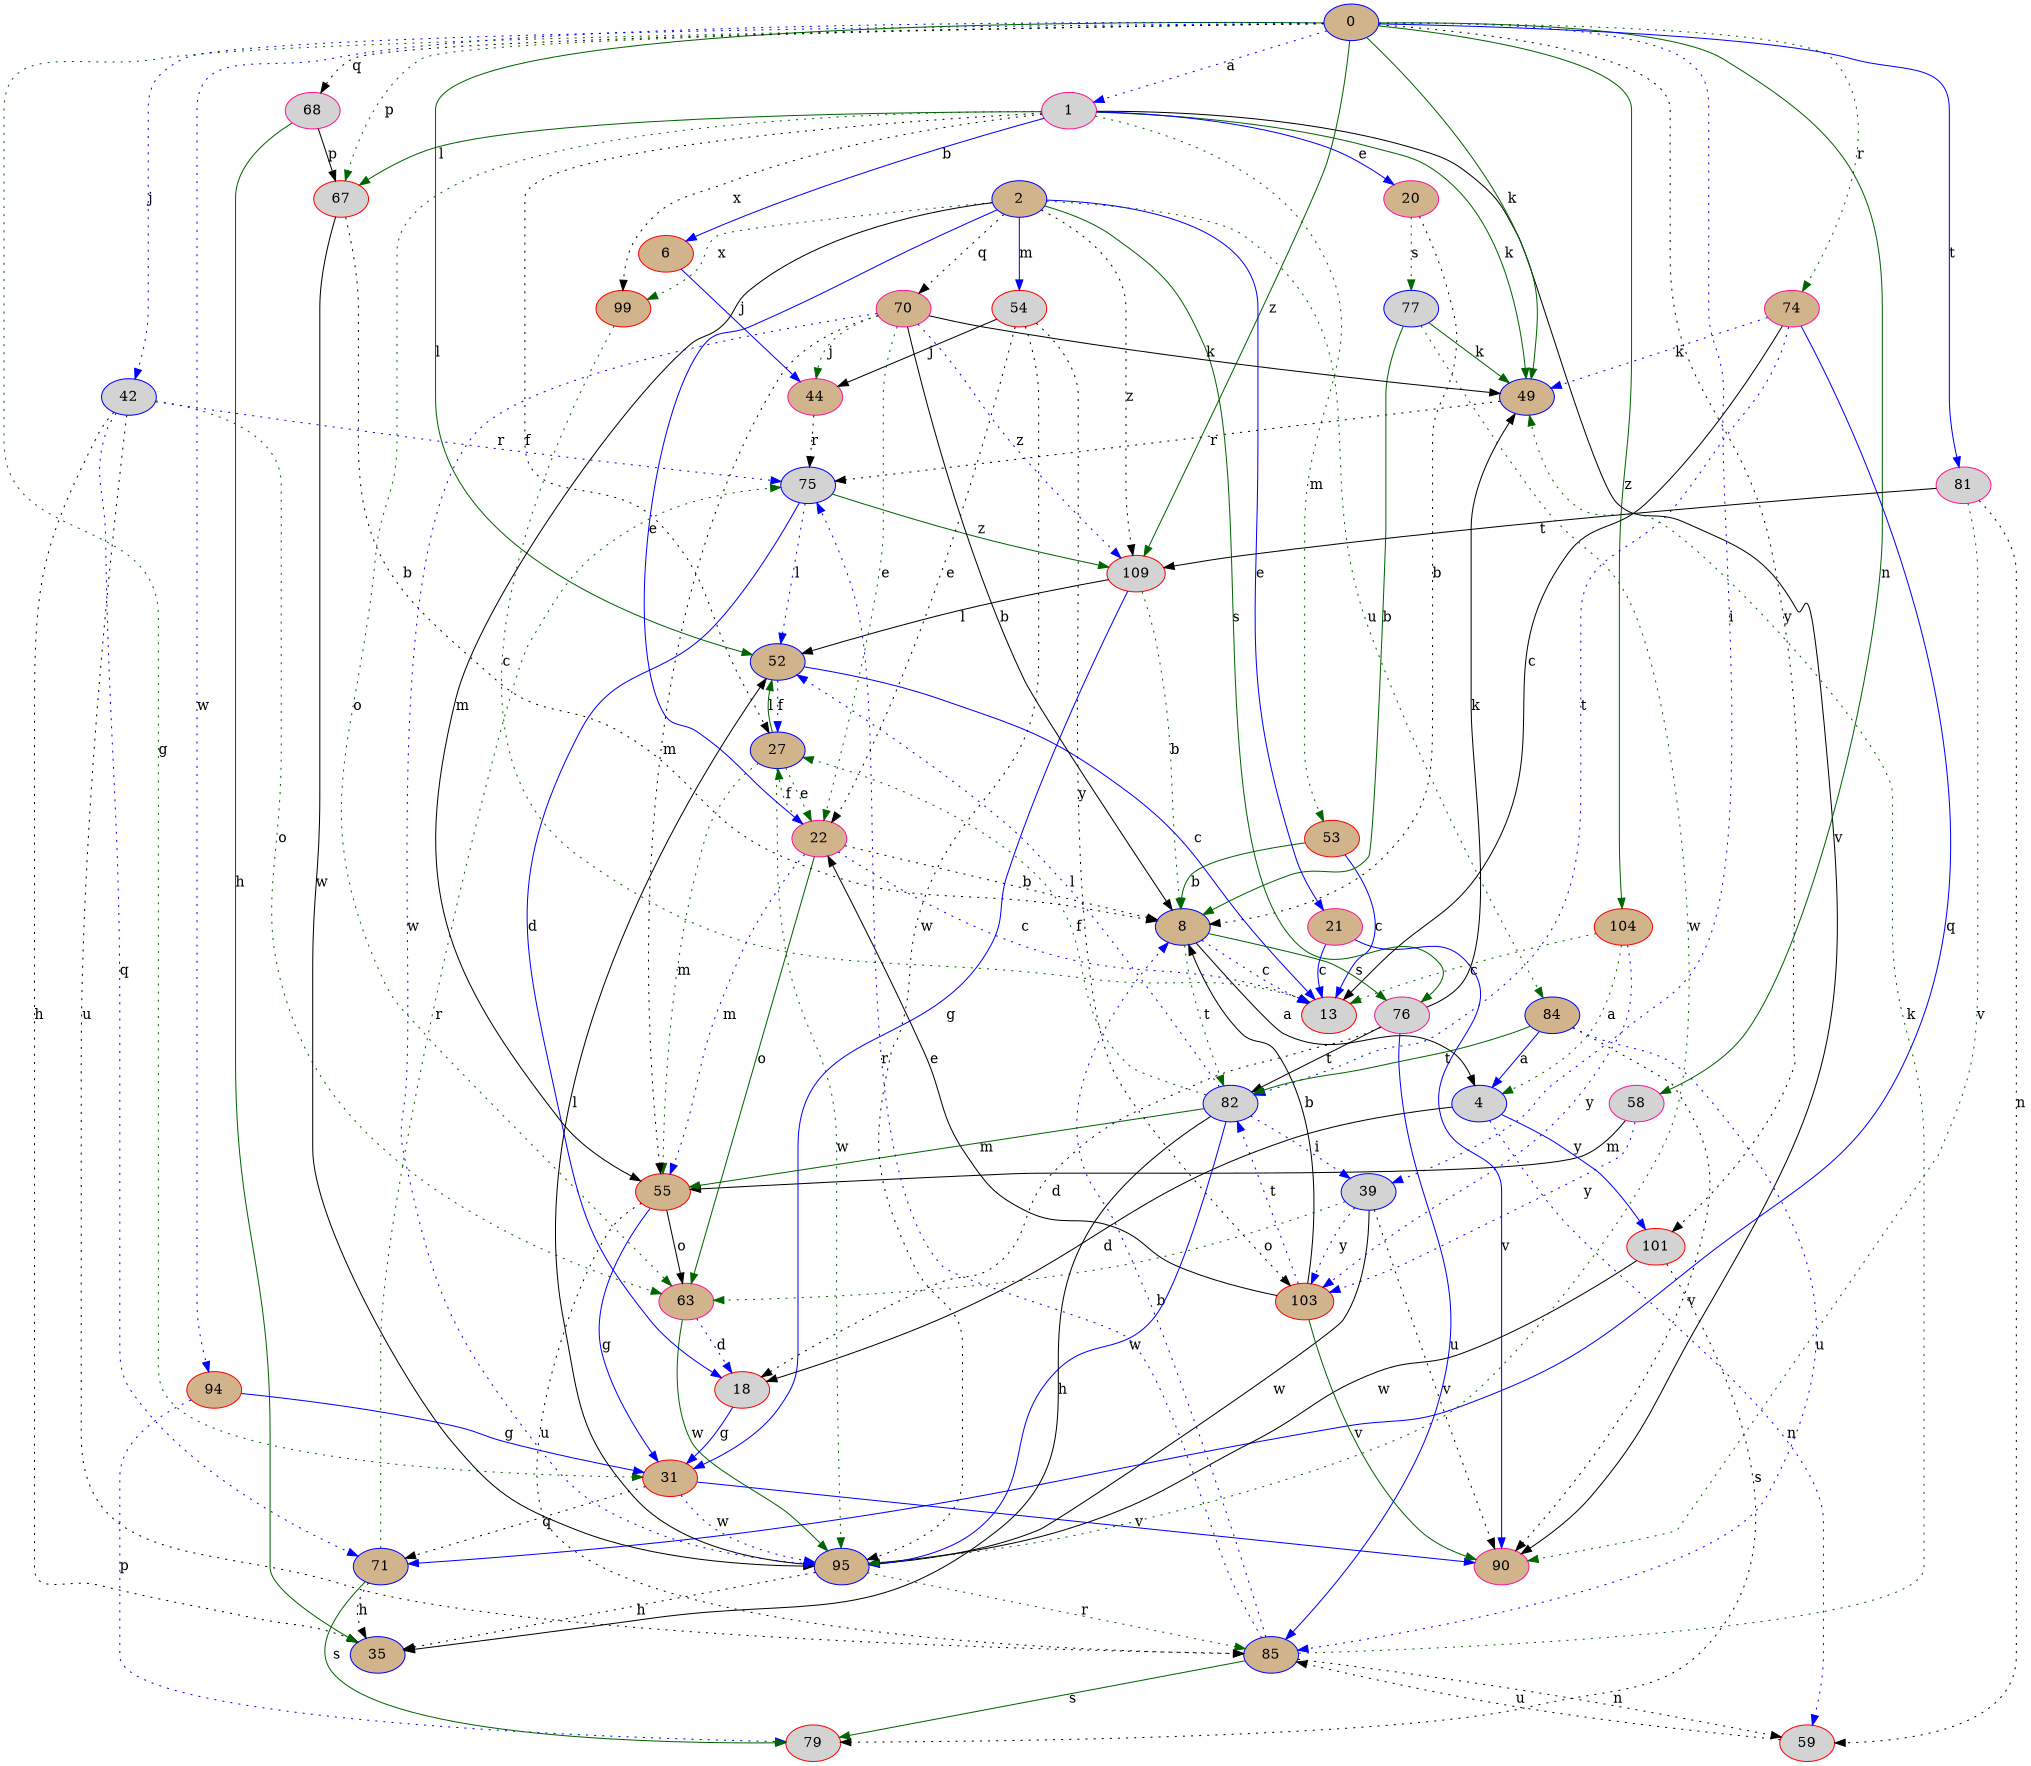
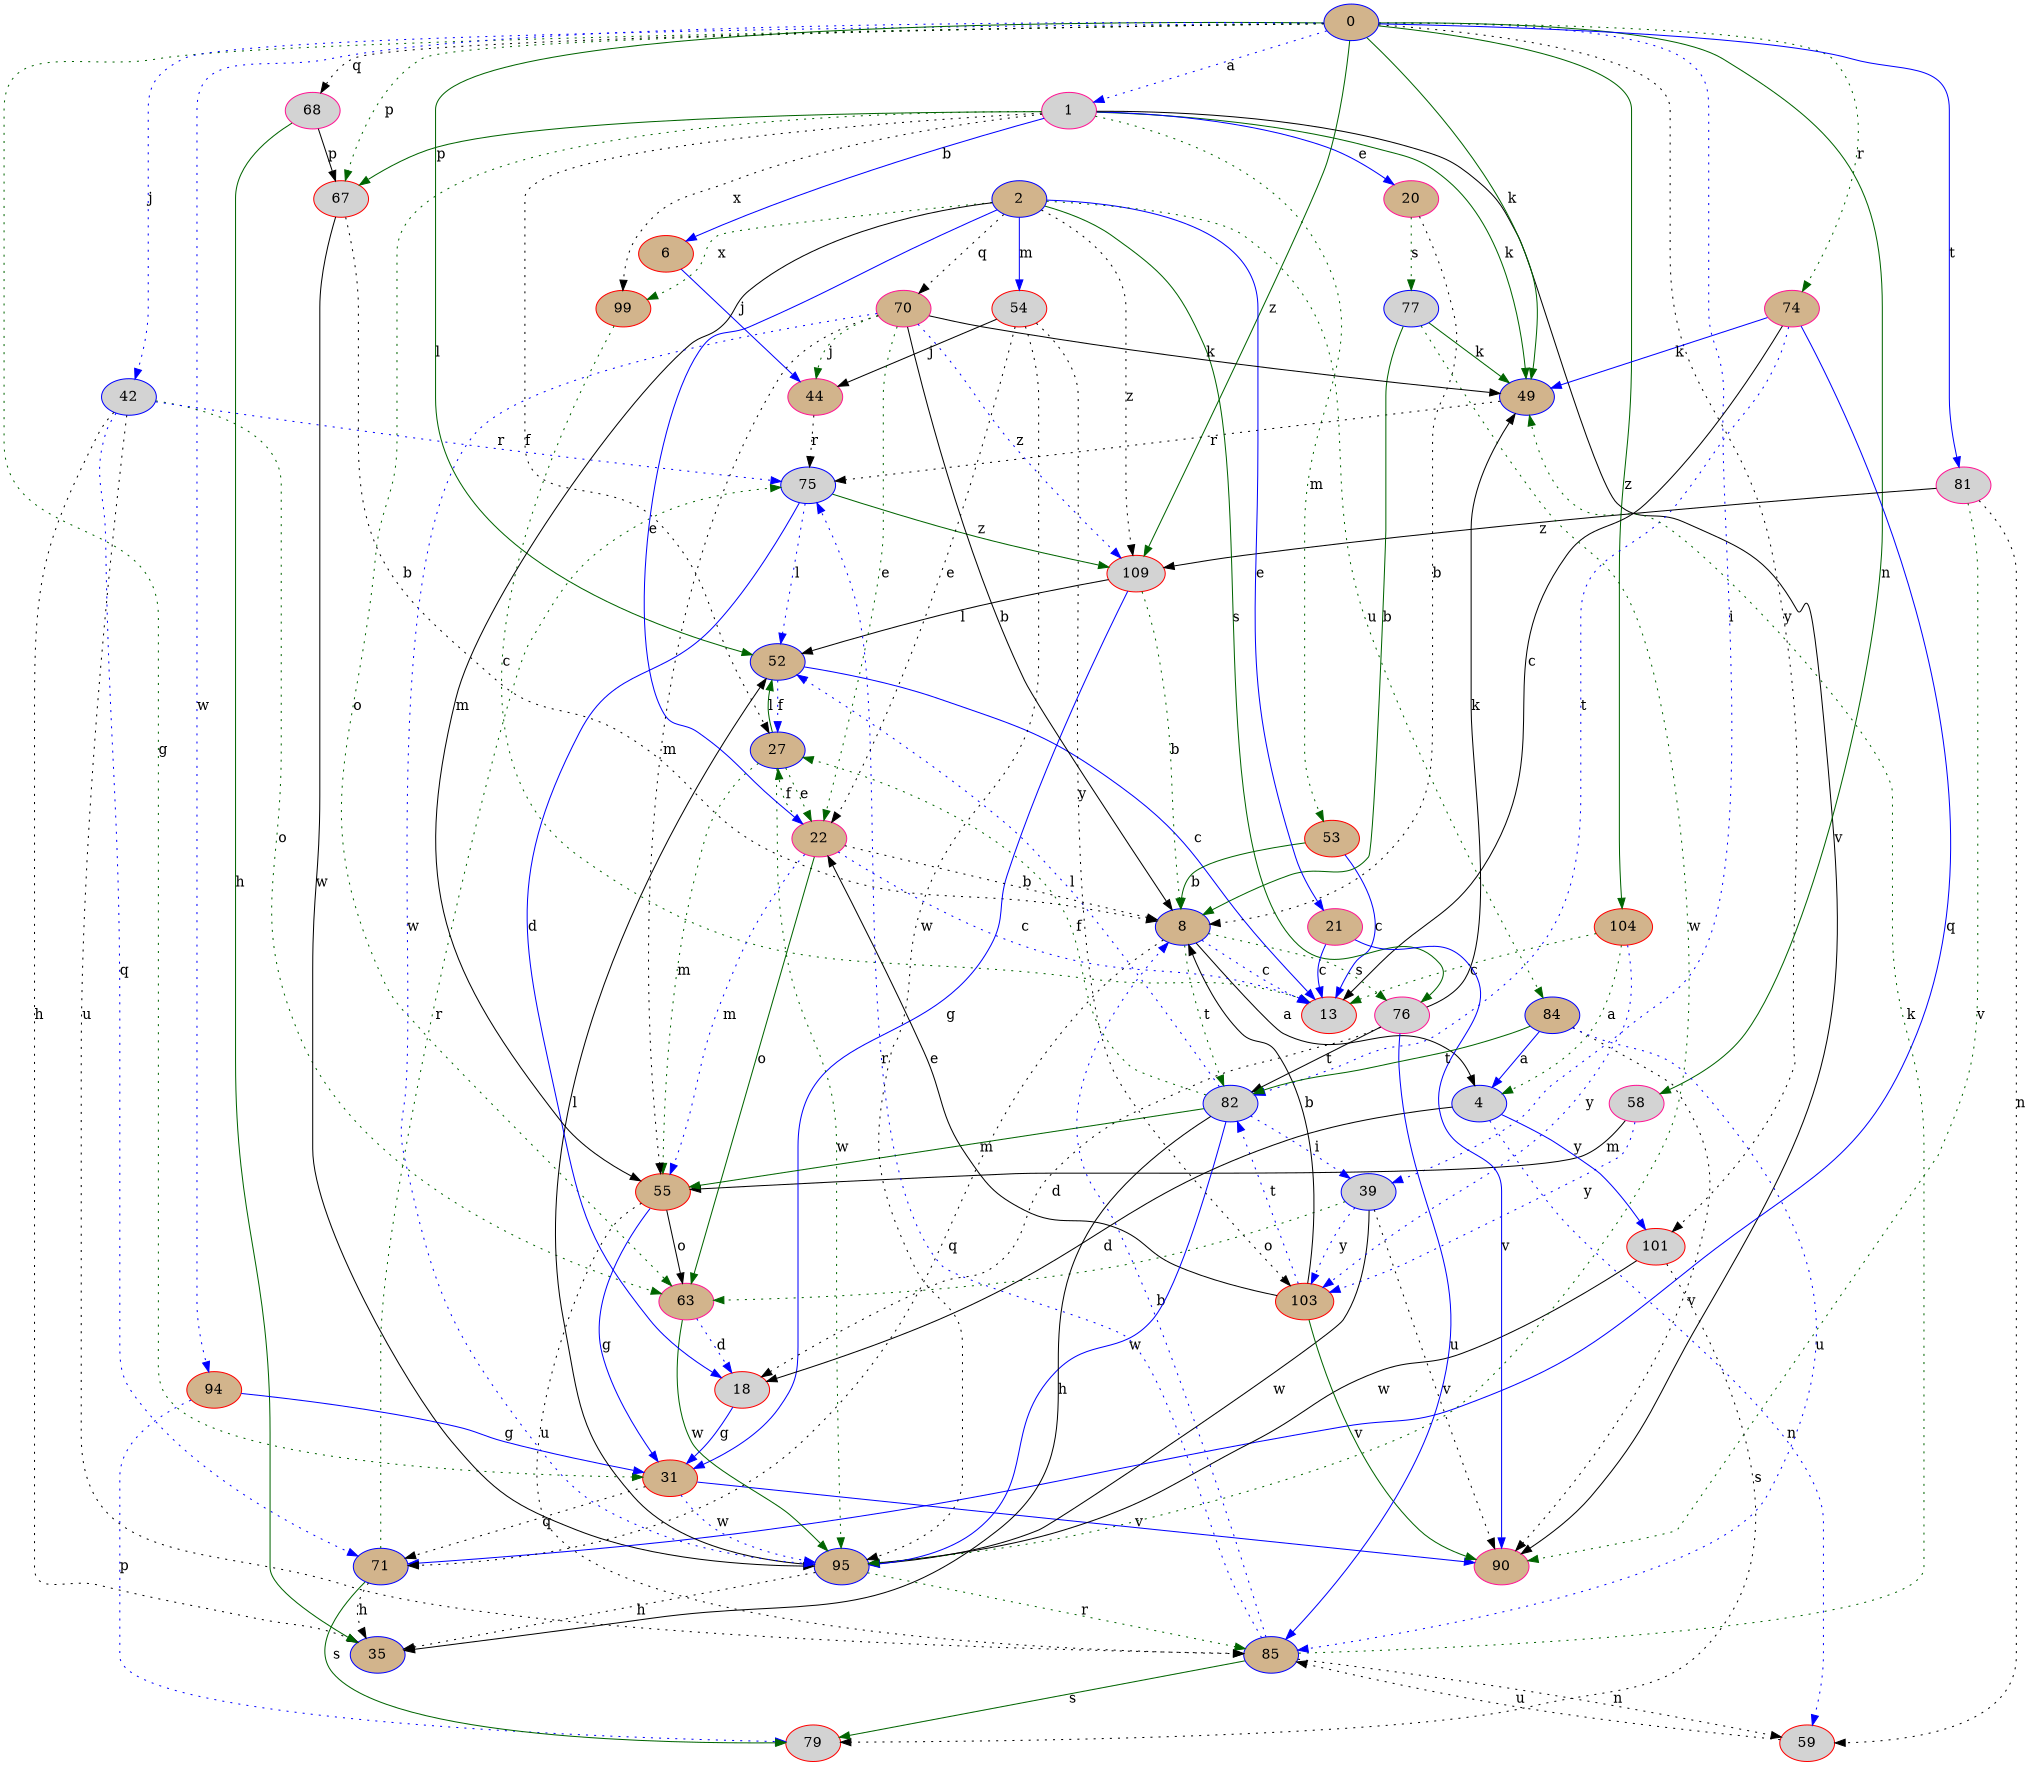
edge "1" -> "67": label "l" -> "p"
edge "74" -> "49": style dotted -> solid
edge "81" -> "109": label "t" -> "z"
edge "8" -> "76": style solid -> dotted
edge "8" -> "71": added, label "q"
